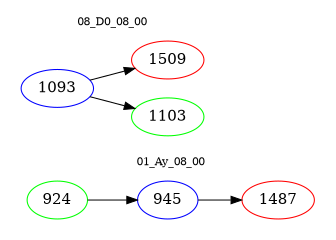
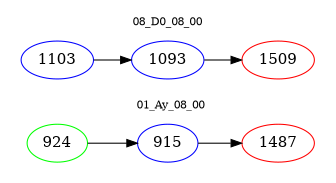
edge "1093" -> "1103": reversed
node "1103": color green -> blue
node "945": label "945" -> "915"
